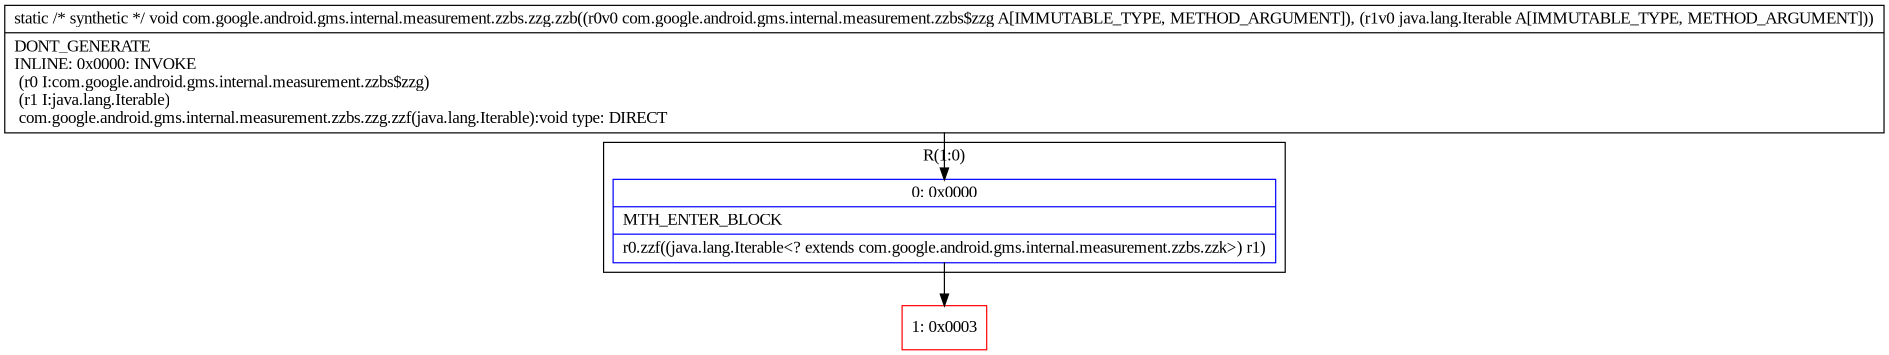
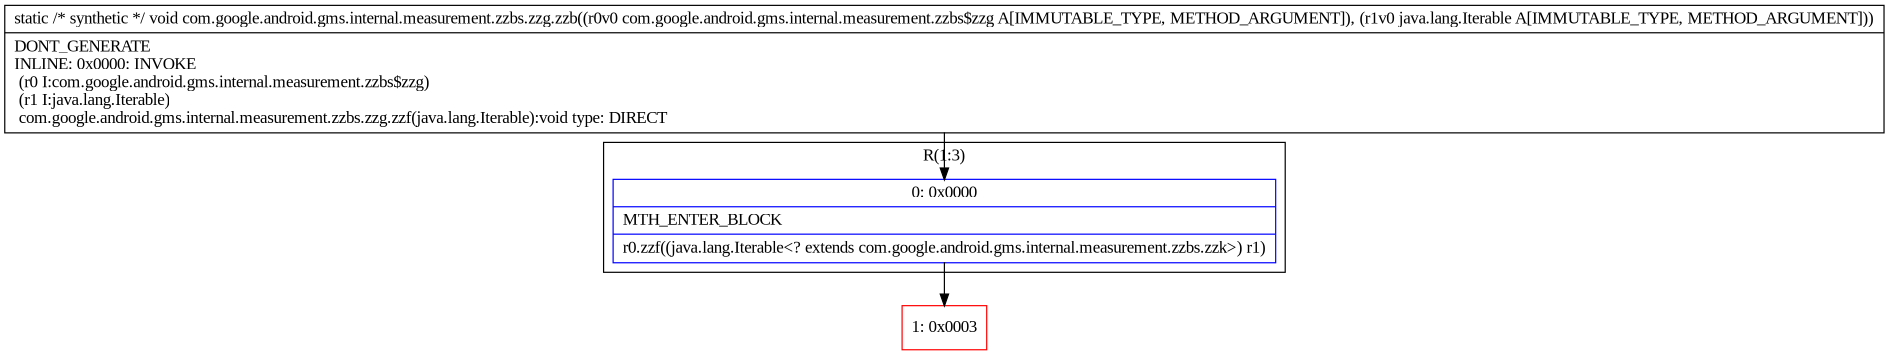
cluster "R(1:0)": label "R(1:0)" -> "R(1:3)"
